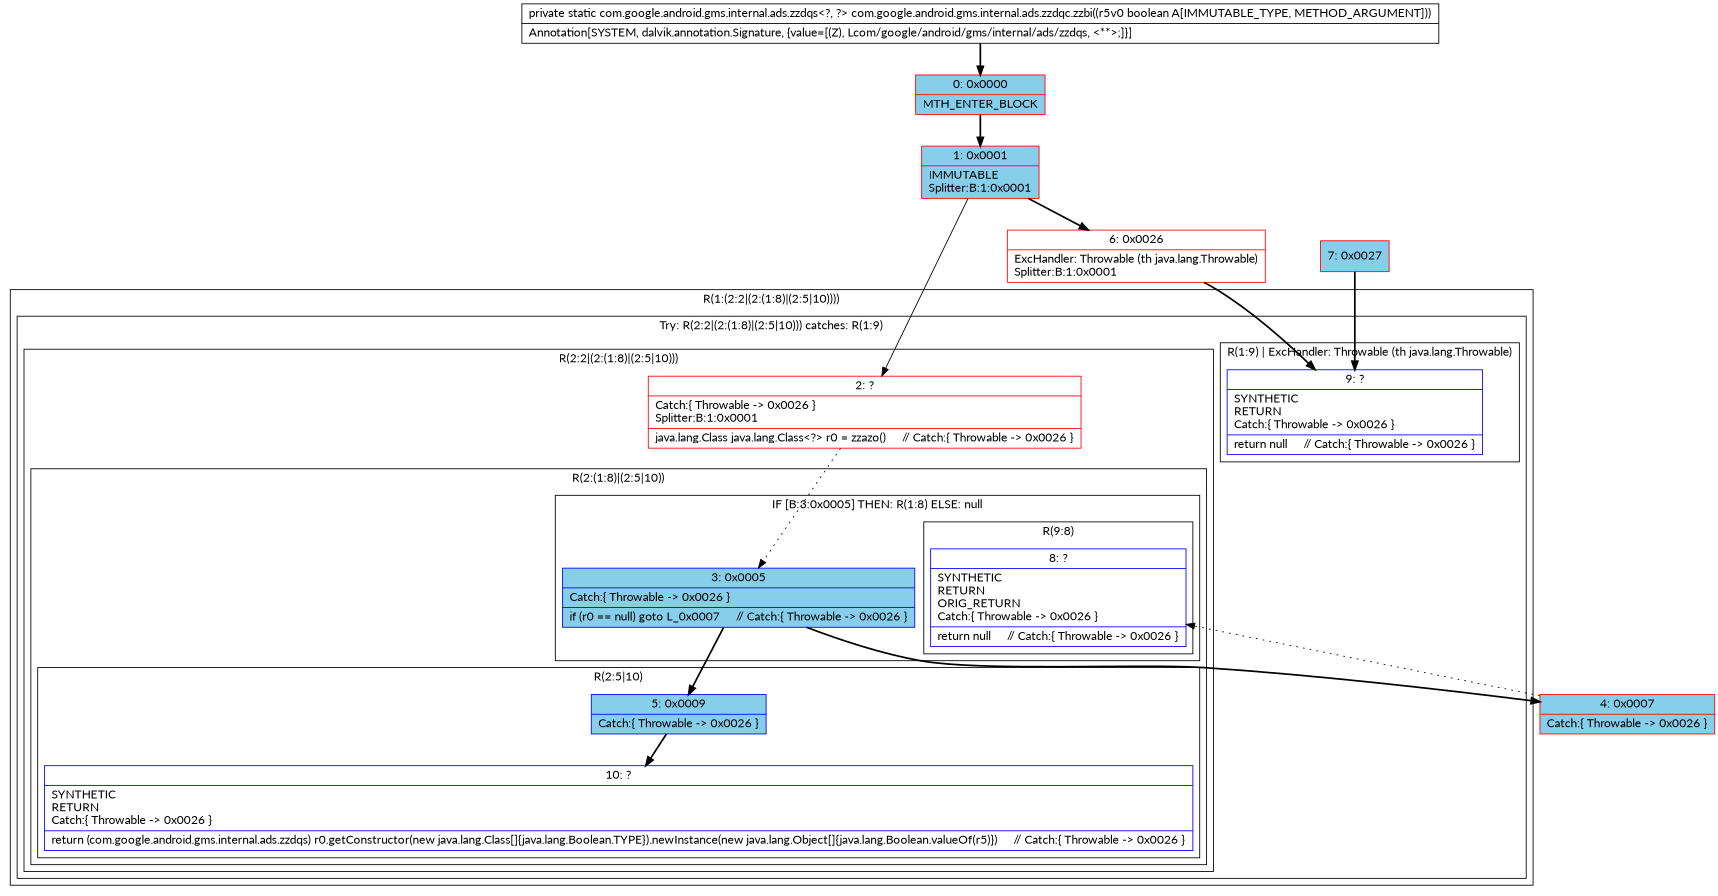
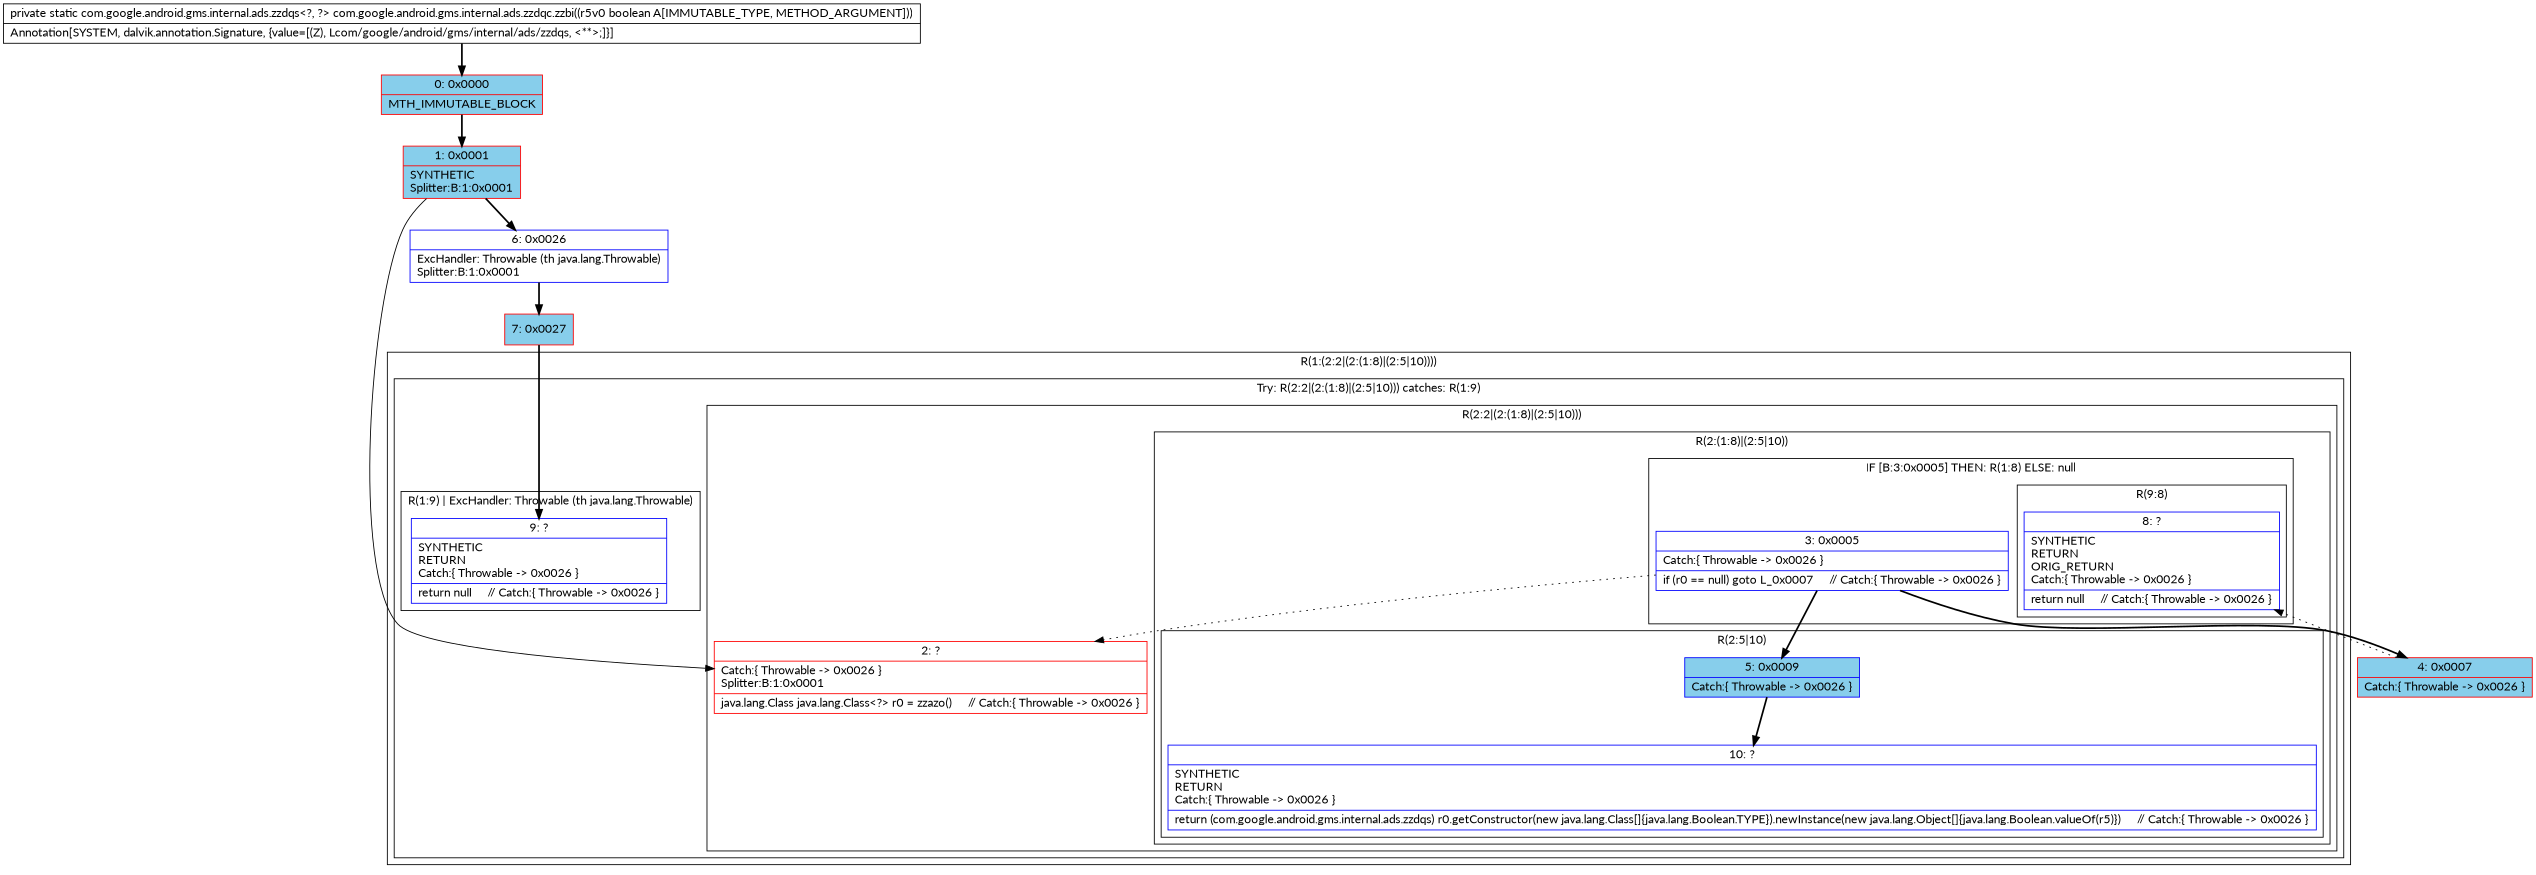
node "0: 0x0000": text "MTH_ENTER_BLOCK" -> "MTH_IMMUTABLE_BLOCK"
node "1: 0x0001": text "IMMUTABLE" -> "SYNTHETIC"
node "6: 0x0026": color red -> blue
edge "6: 0x0026" -> "9: ?": now "6: 0x0026" -> "7: 0x0027"
edge "2: ?" -> "3: 0x0005": reversed
node "3: 0x0005": fillcolor skyblue -> white
